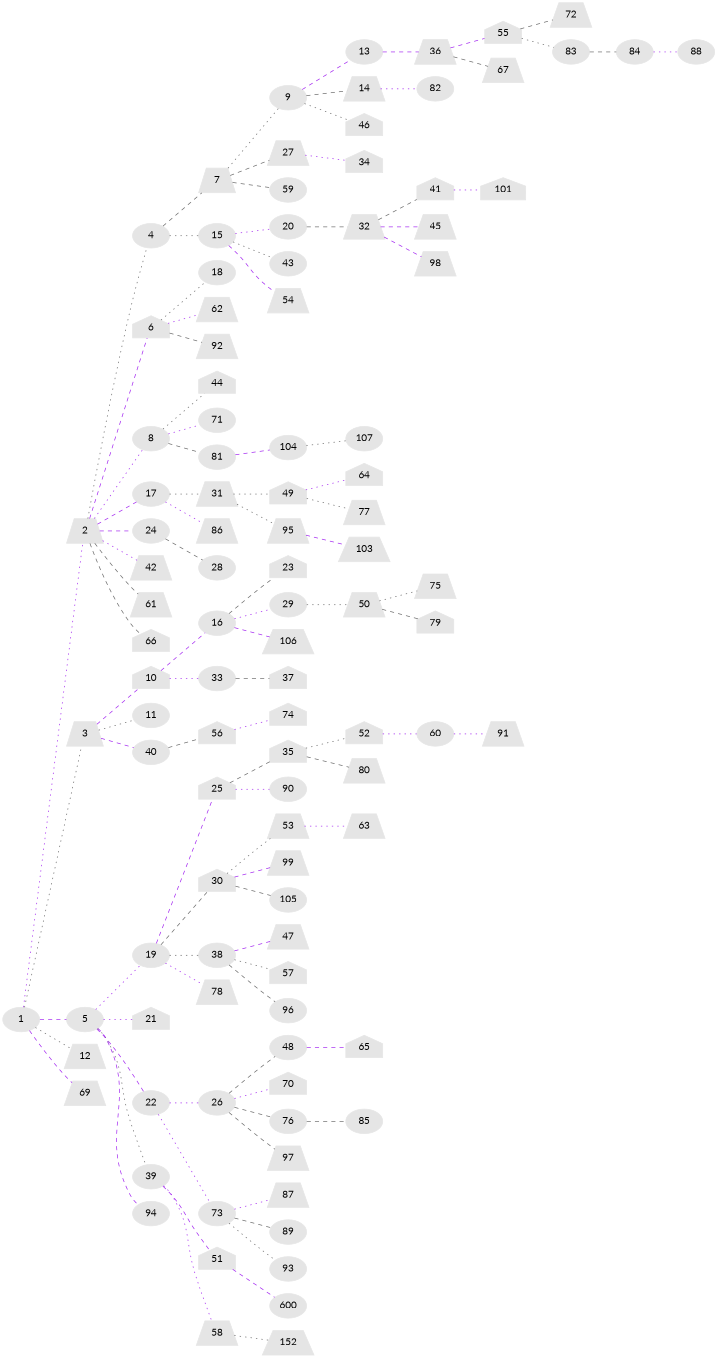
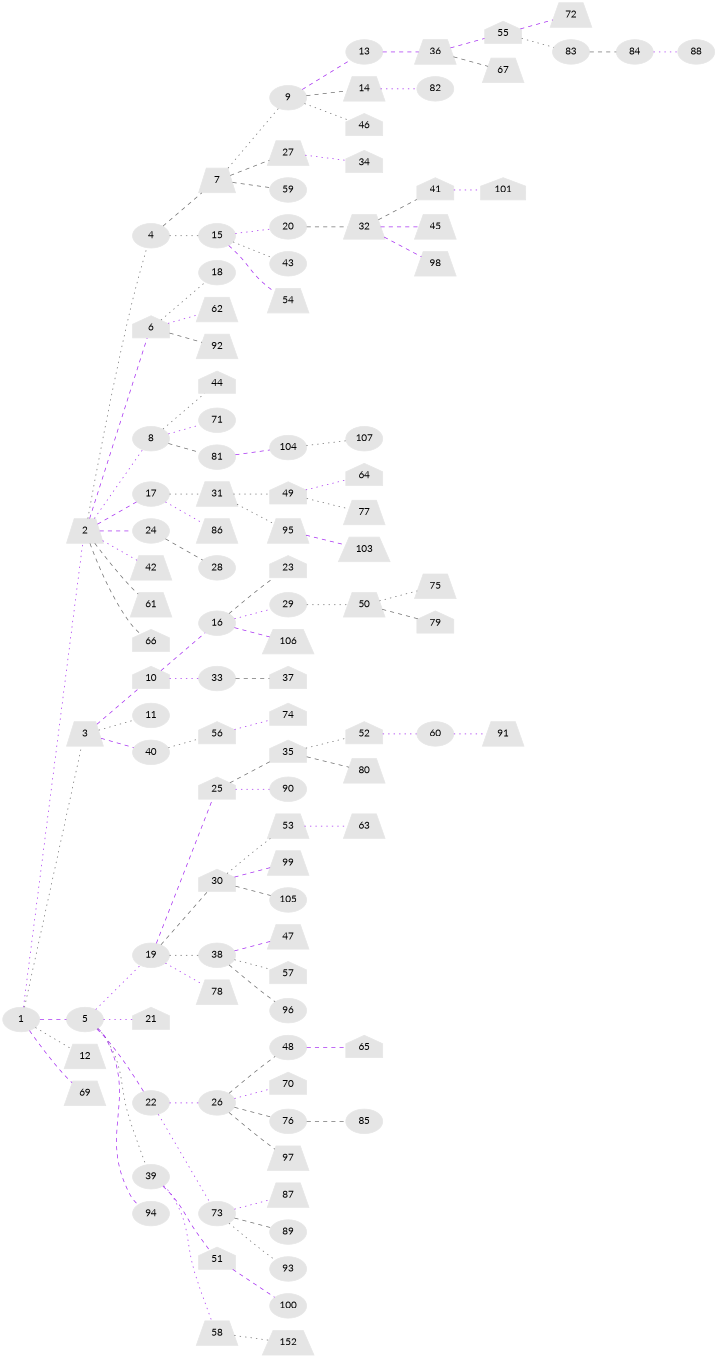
edge "72" -- "55": color gray40 -> purple
edge "56" -- "40": style dashed -> dotted
node "600": label "600" -> "100"
